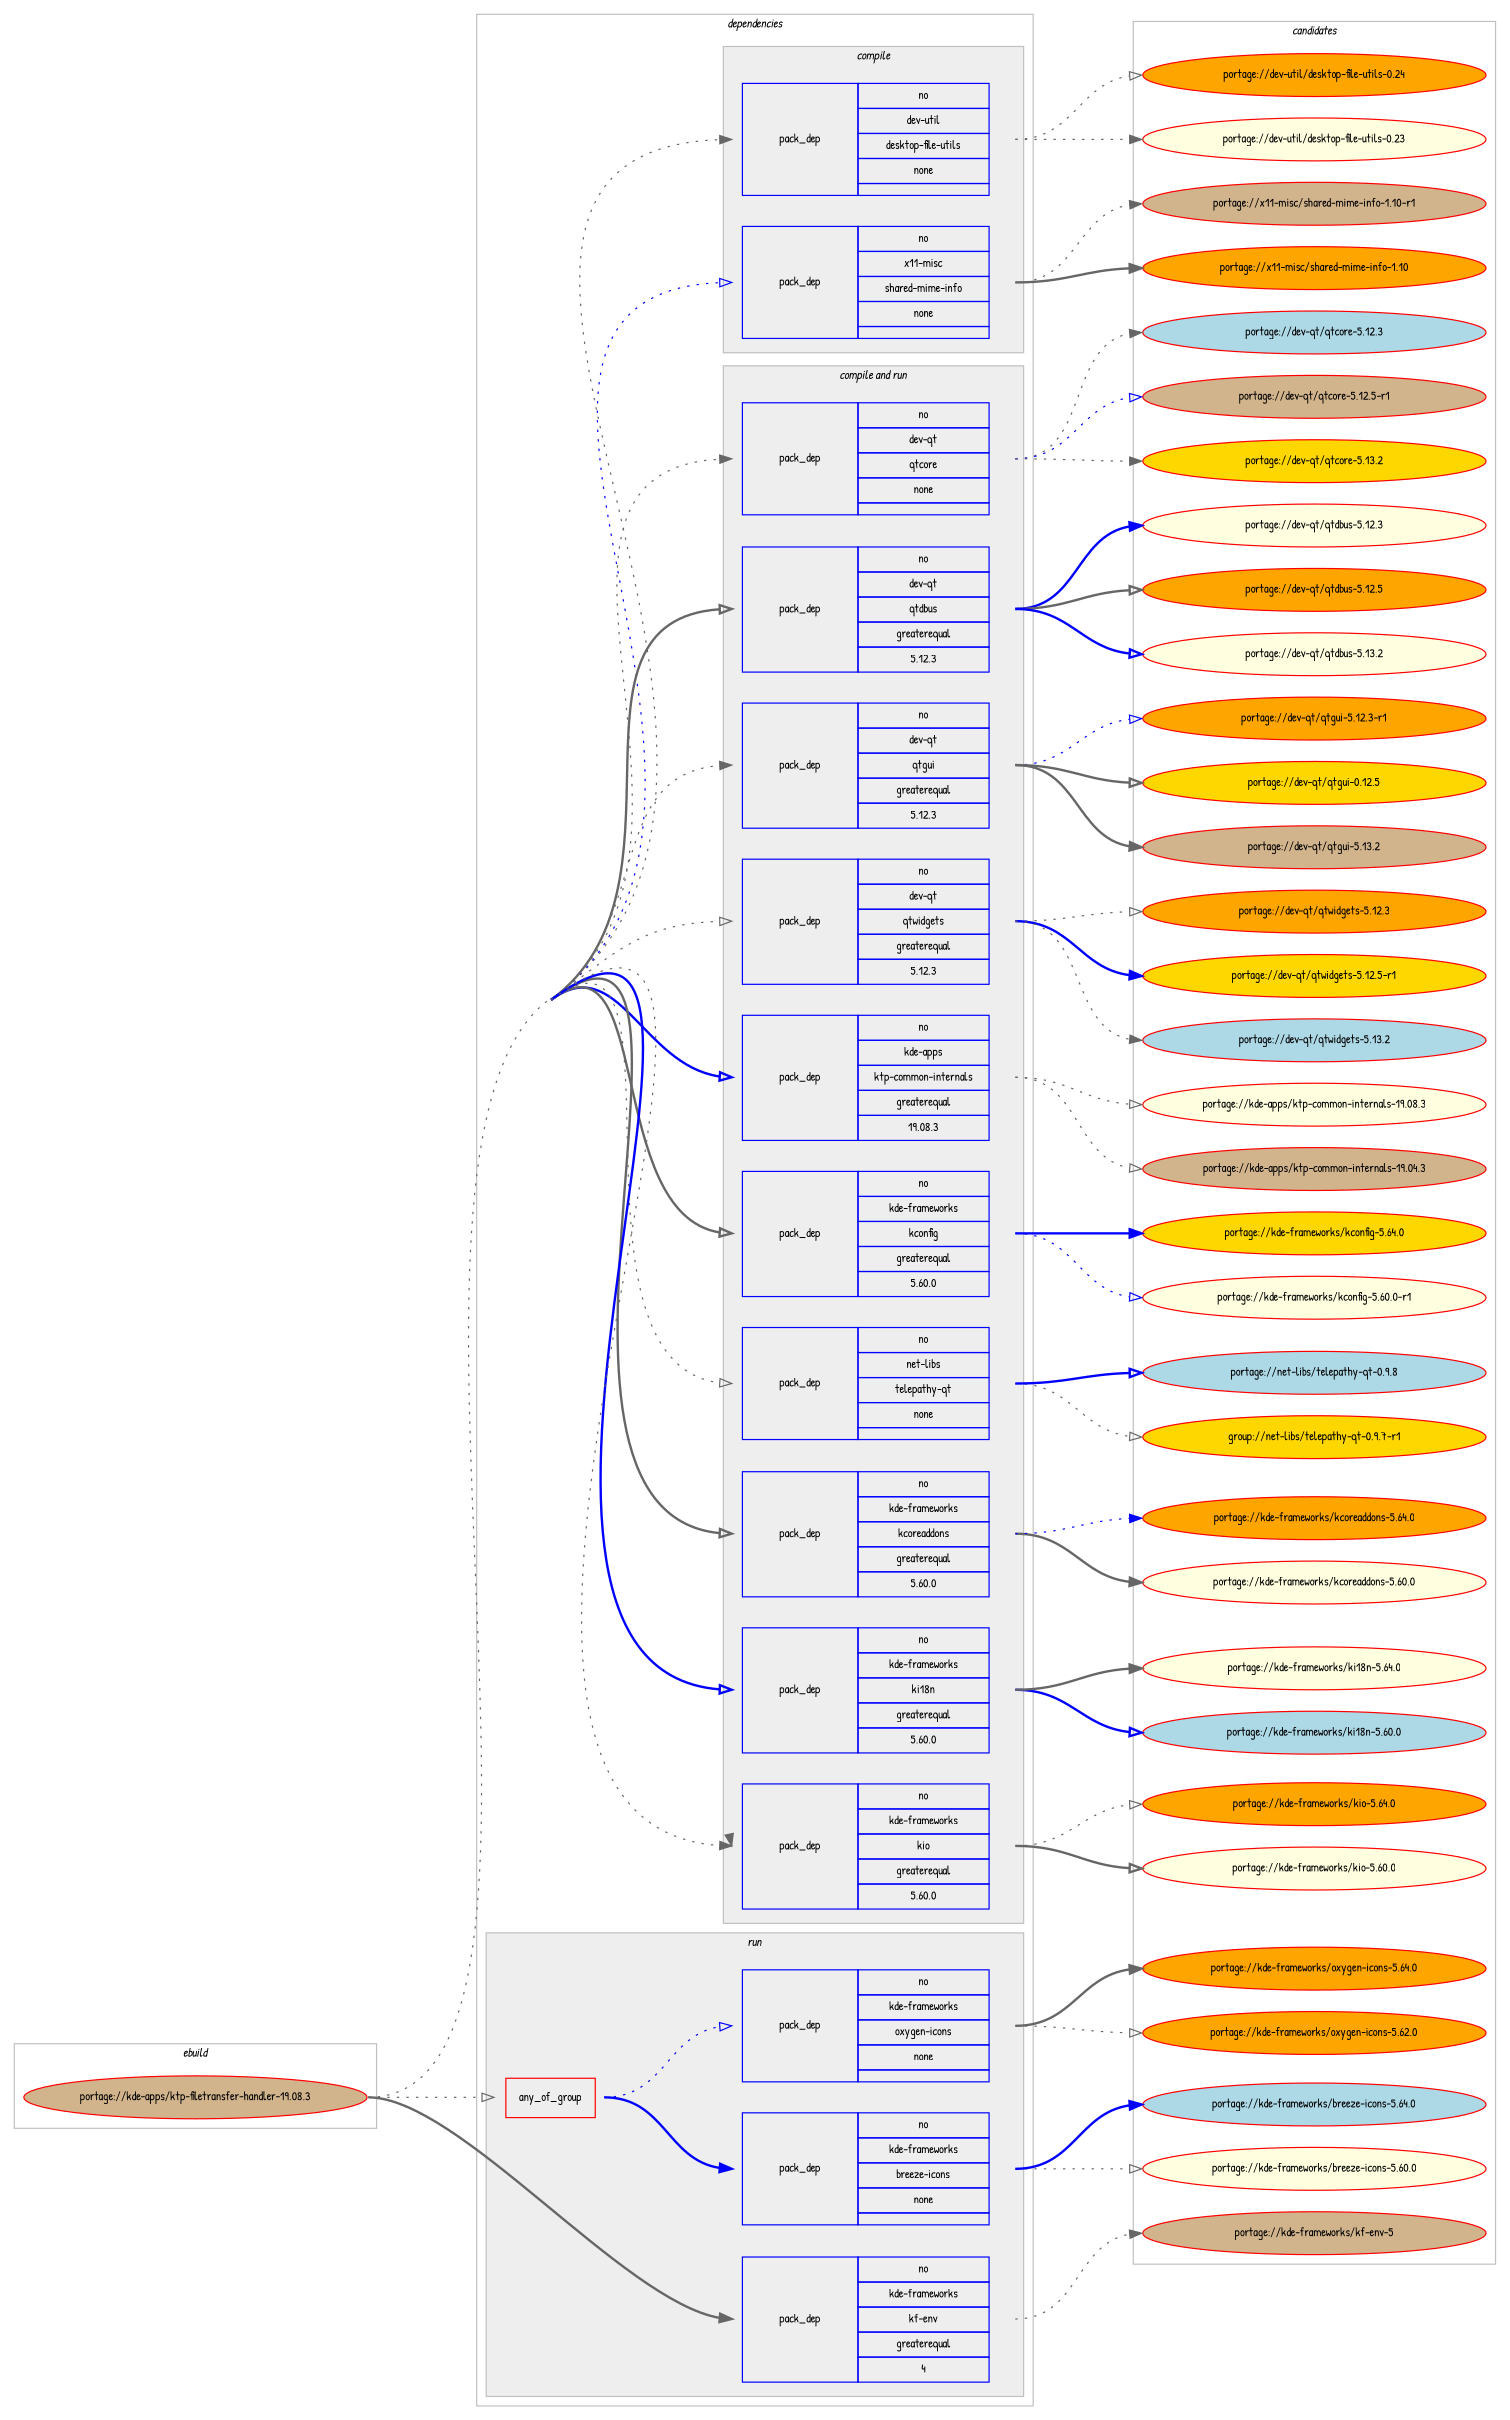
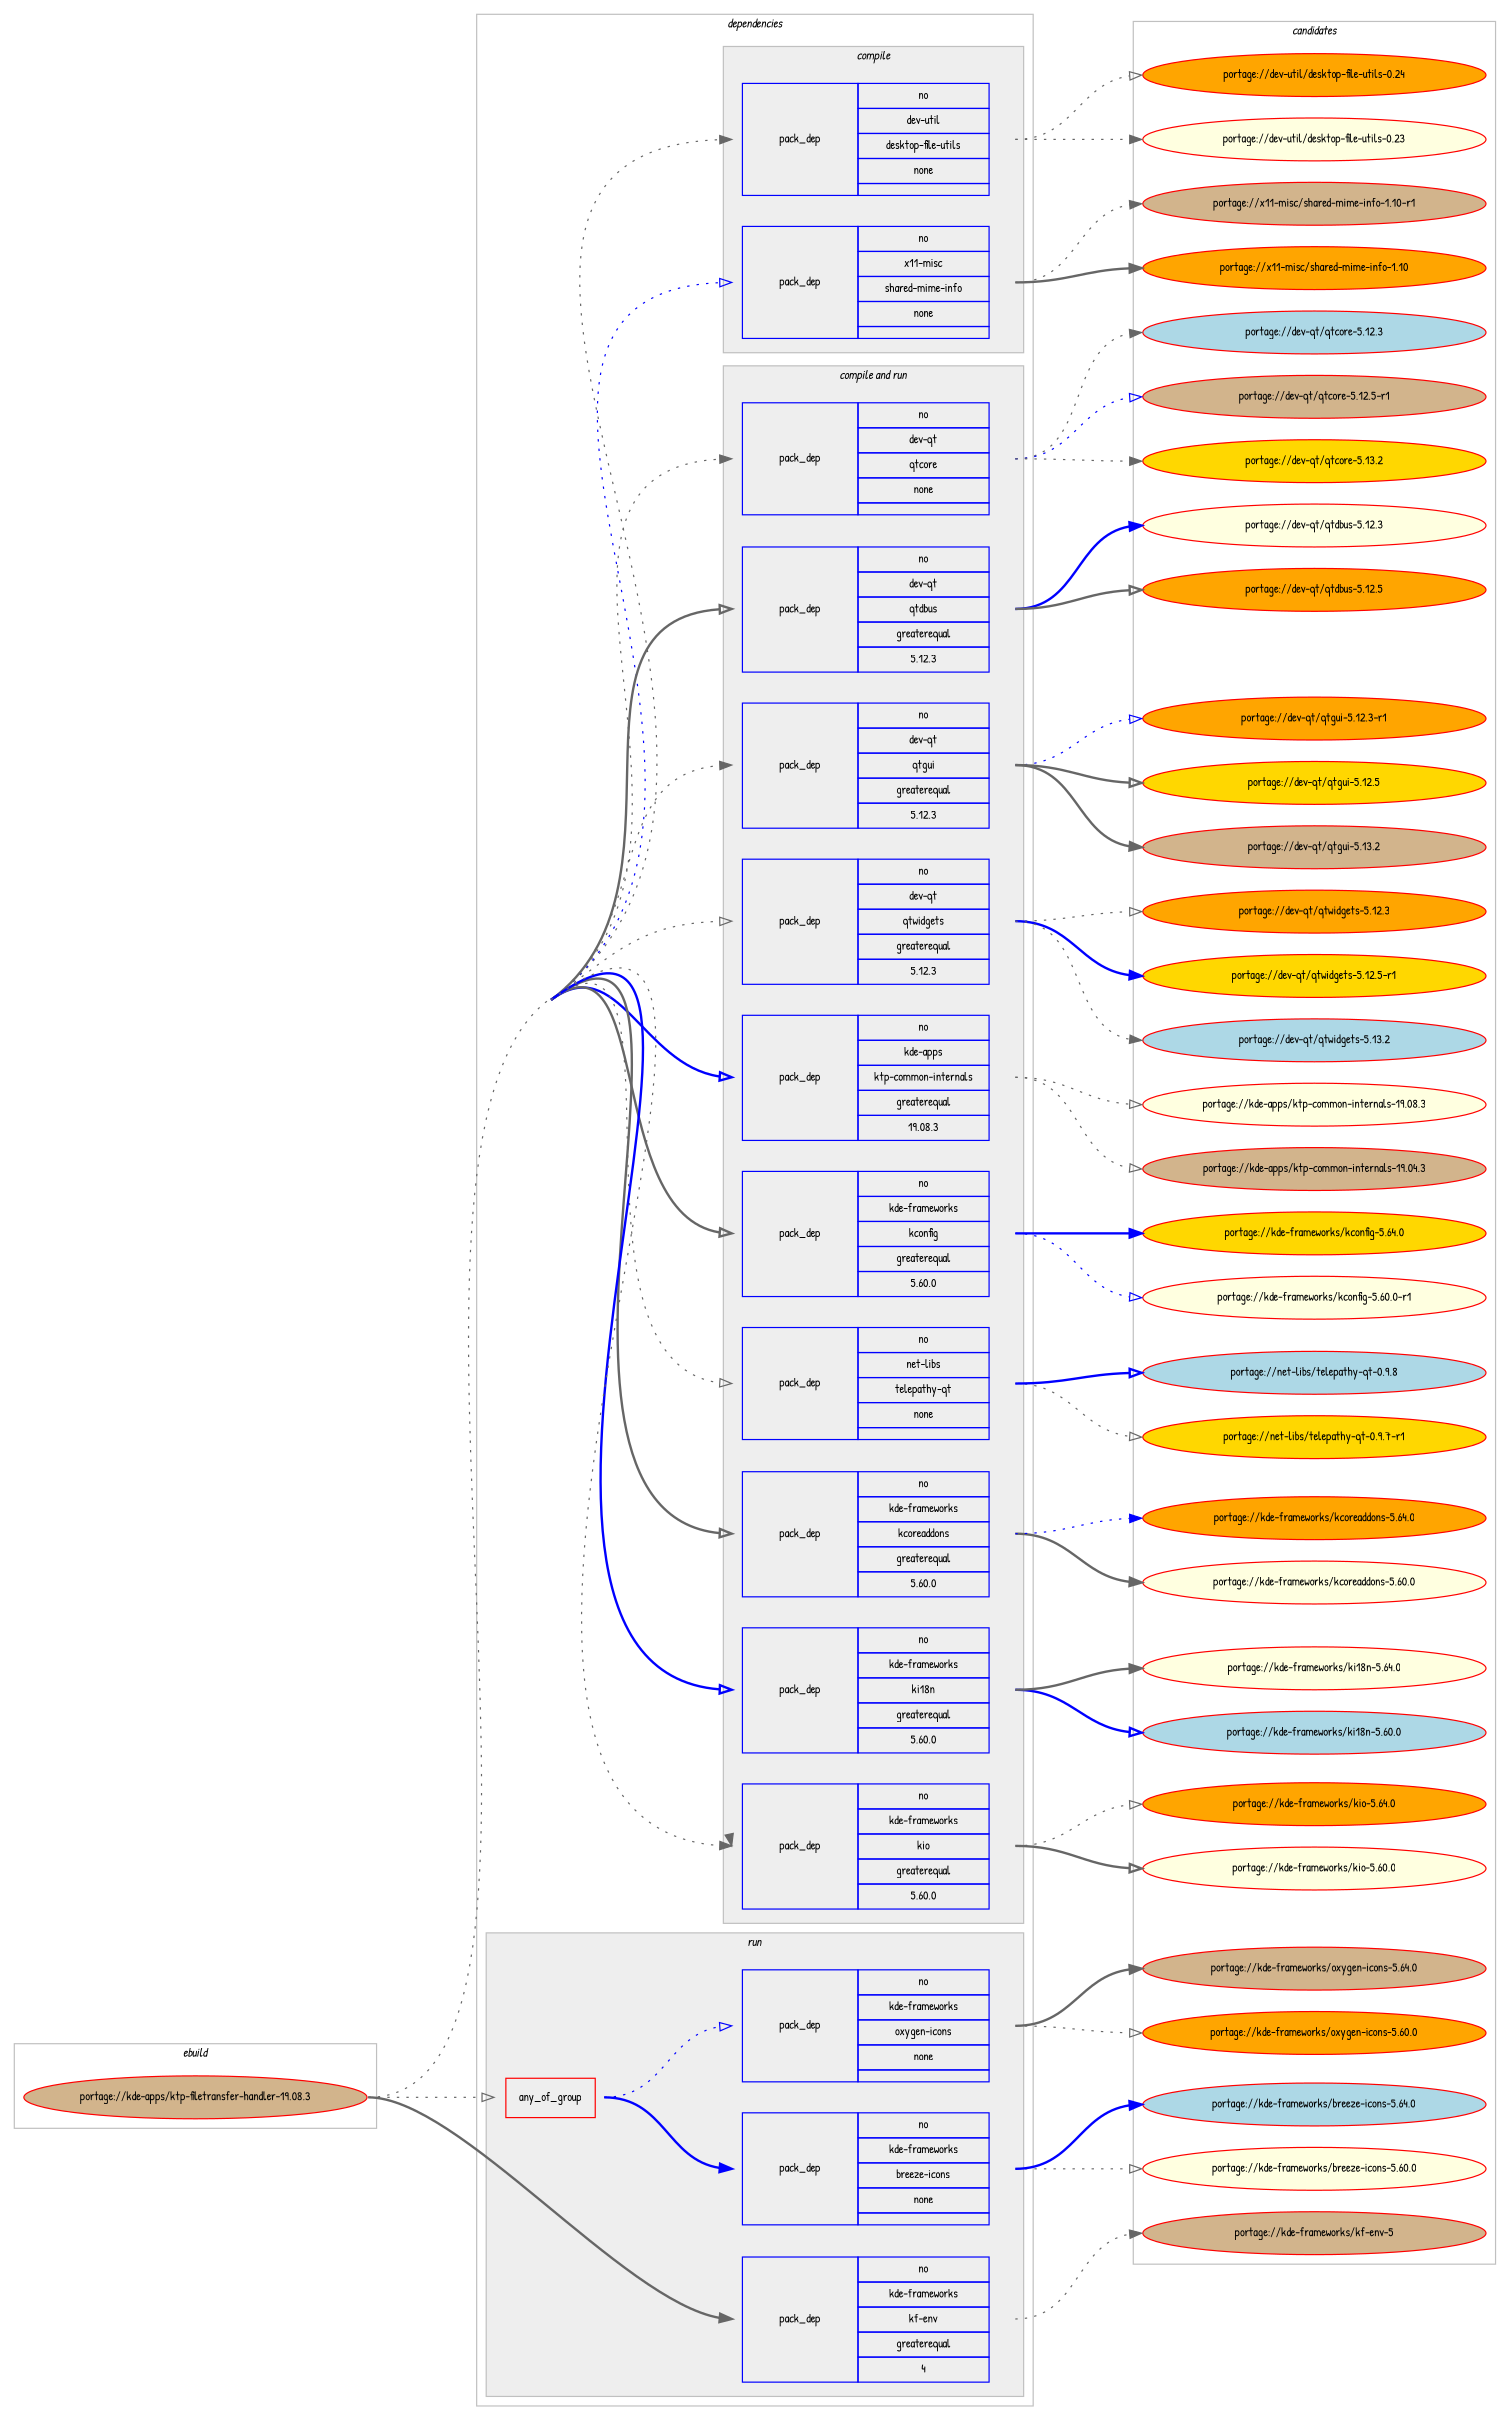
node "portage://dev-qt/qtdbus-5.13.2": removed
node "portage://dev-qt/qtgui-0.12.5": label "portage://dev-qt/qtgui-0.12.5" -> "portage://dev-qt/qtgui-5.12.5"
node "group://net-libs/telepathy-qt-0.9.7-r1": label "group://net-libs/telepathy-qt-0.9.7-r1" -> "portage://net-libs/telepathy-qt-0.9.7-r1"
node "portage://kde-frameworks/oxygen-icons-5.64.0": fillcolor orange -> tan
node "portage://kde-frameworks/oxygen-icons-5.62.0": label "portage://kde-frameworks/oxygen-icons-5.62.0" -> "portage://kde-frameworks/oxygen-icons-5.60.0"
